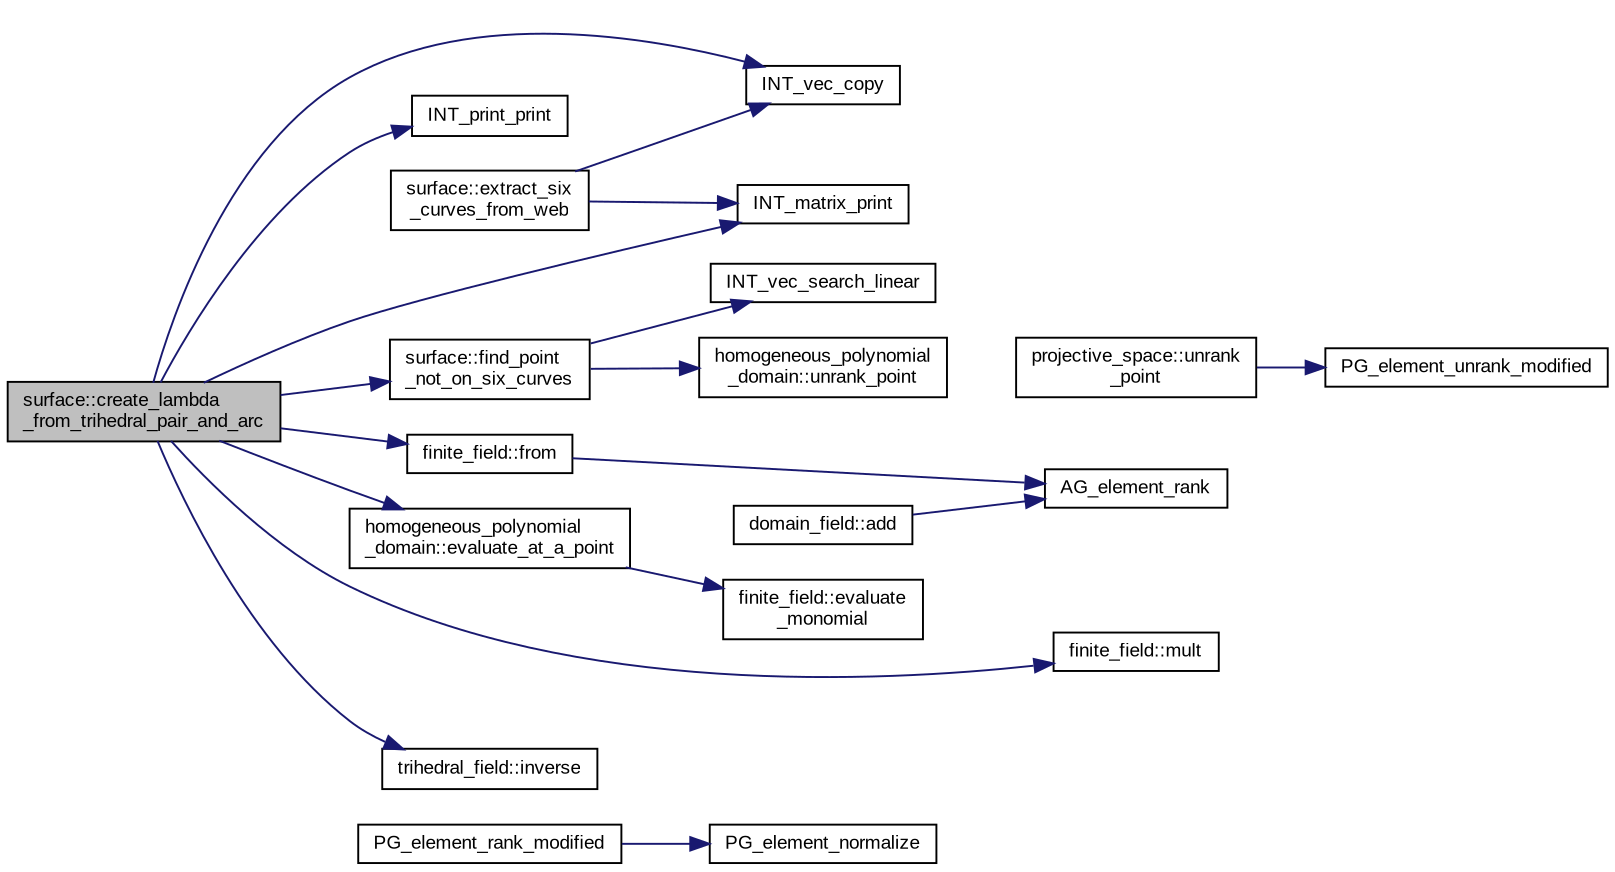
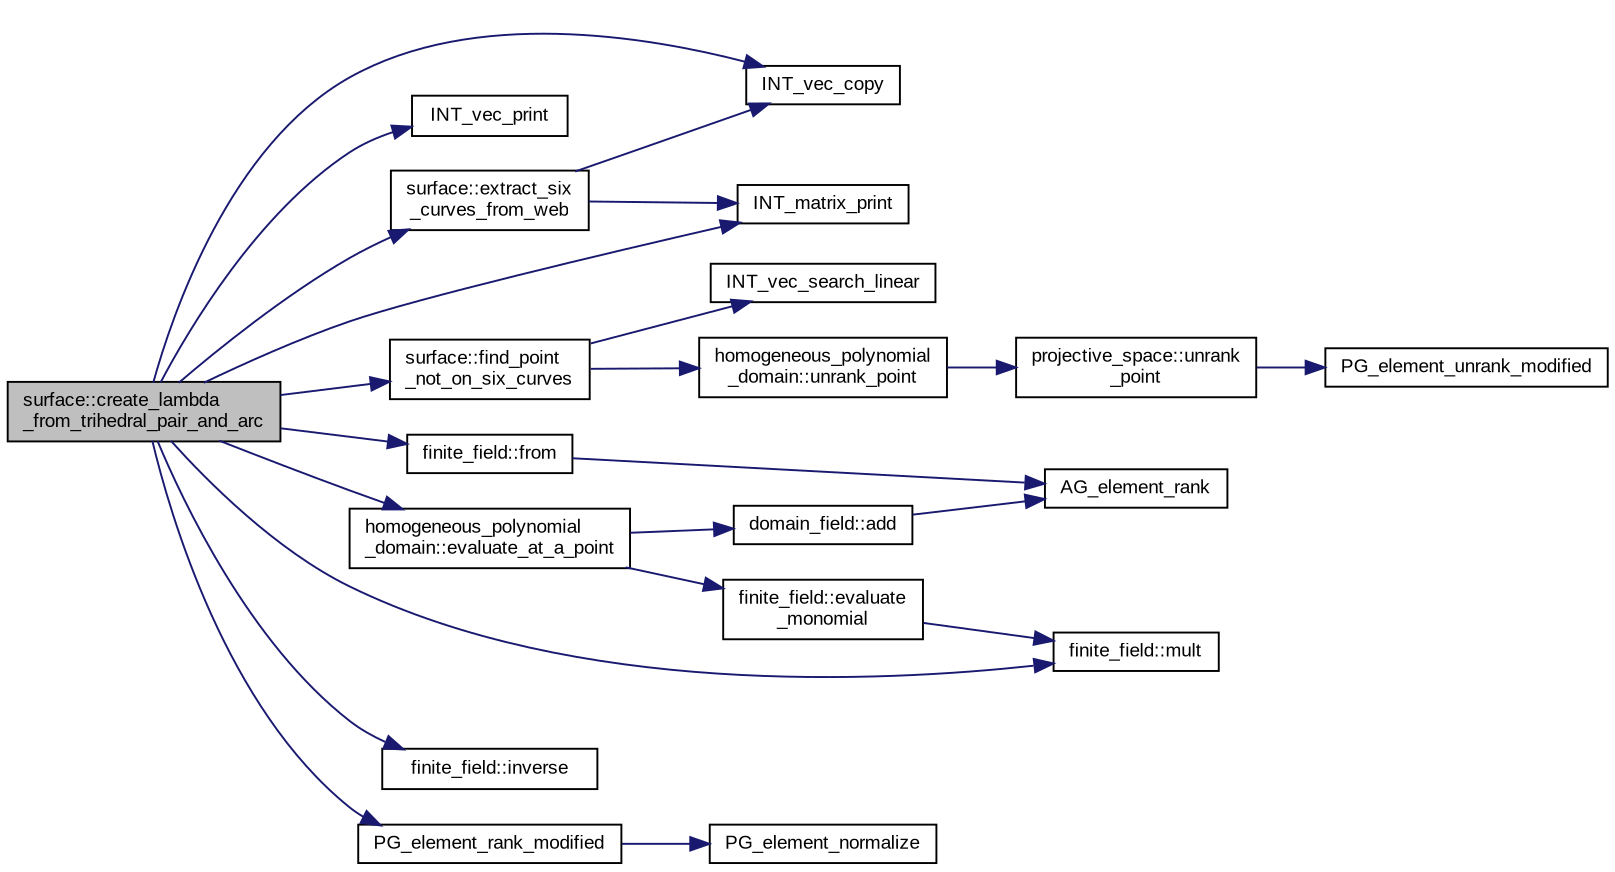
node "INT_print_print": label "INT_print_print" -> "INT_vec_print"
edge "surface::create_lambda _from_trihedral_pair_and_arc" -> "surface::extract_six _curves_from_web": added
edge "homogeneous_polynomial _domain::unrank_point" -> "projective_space::unrank _point": added
edge "homogeneous_polynomial _domain::evaluate_at_a_point" -> "domain_field::add": added
edge "finite_field::evaluate _monomial" -> "finite_field::mult": added
edge "surface::create_lambda _from_trihedral_pair_and_arc" -> "PG_element_rank_modified": added
node "trihedral_field::inverse": label "trihedral_field::inverse" -> "finite_field::inverse"
